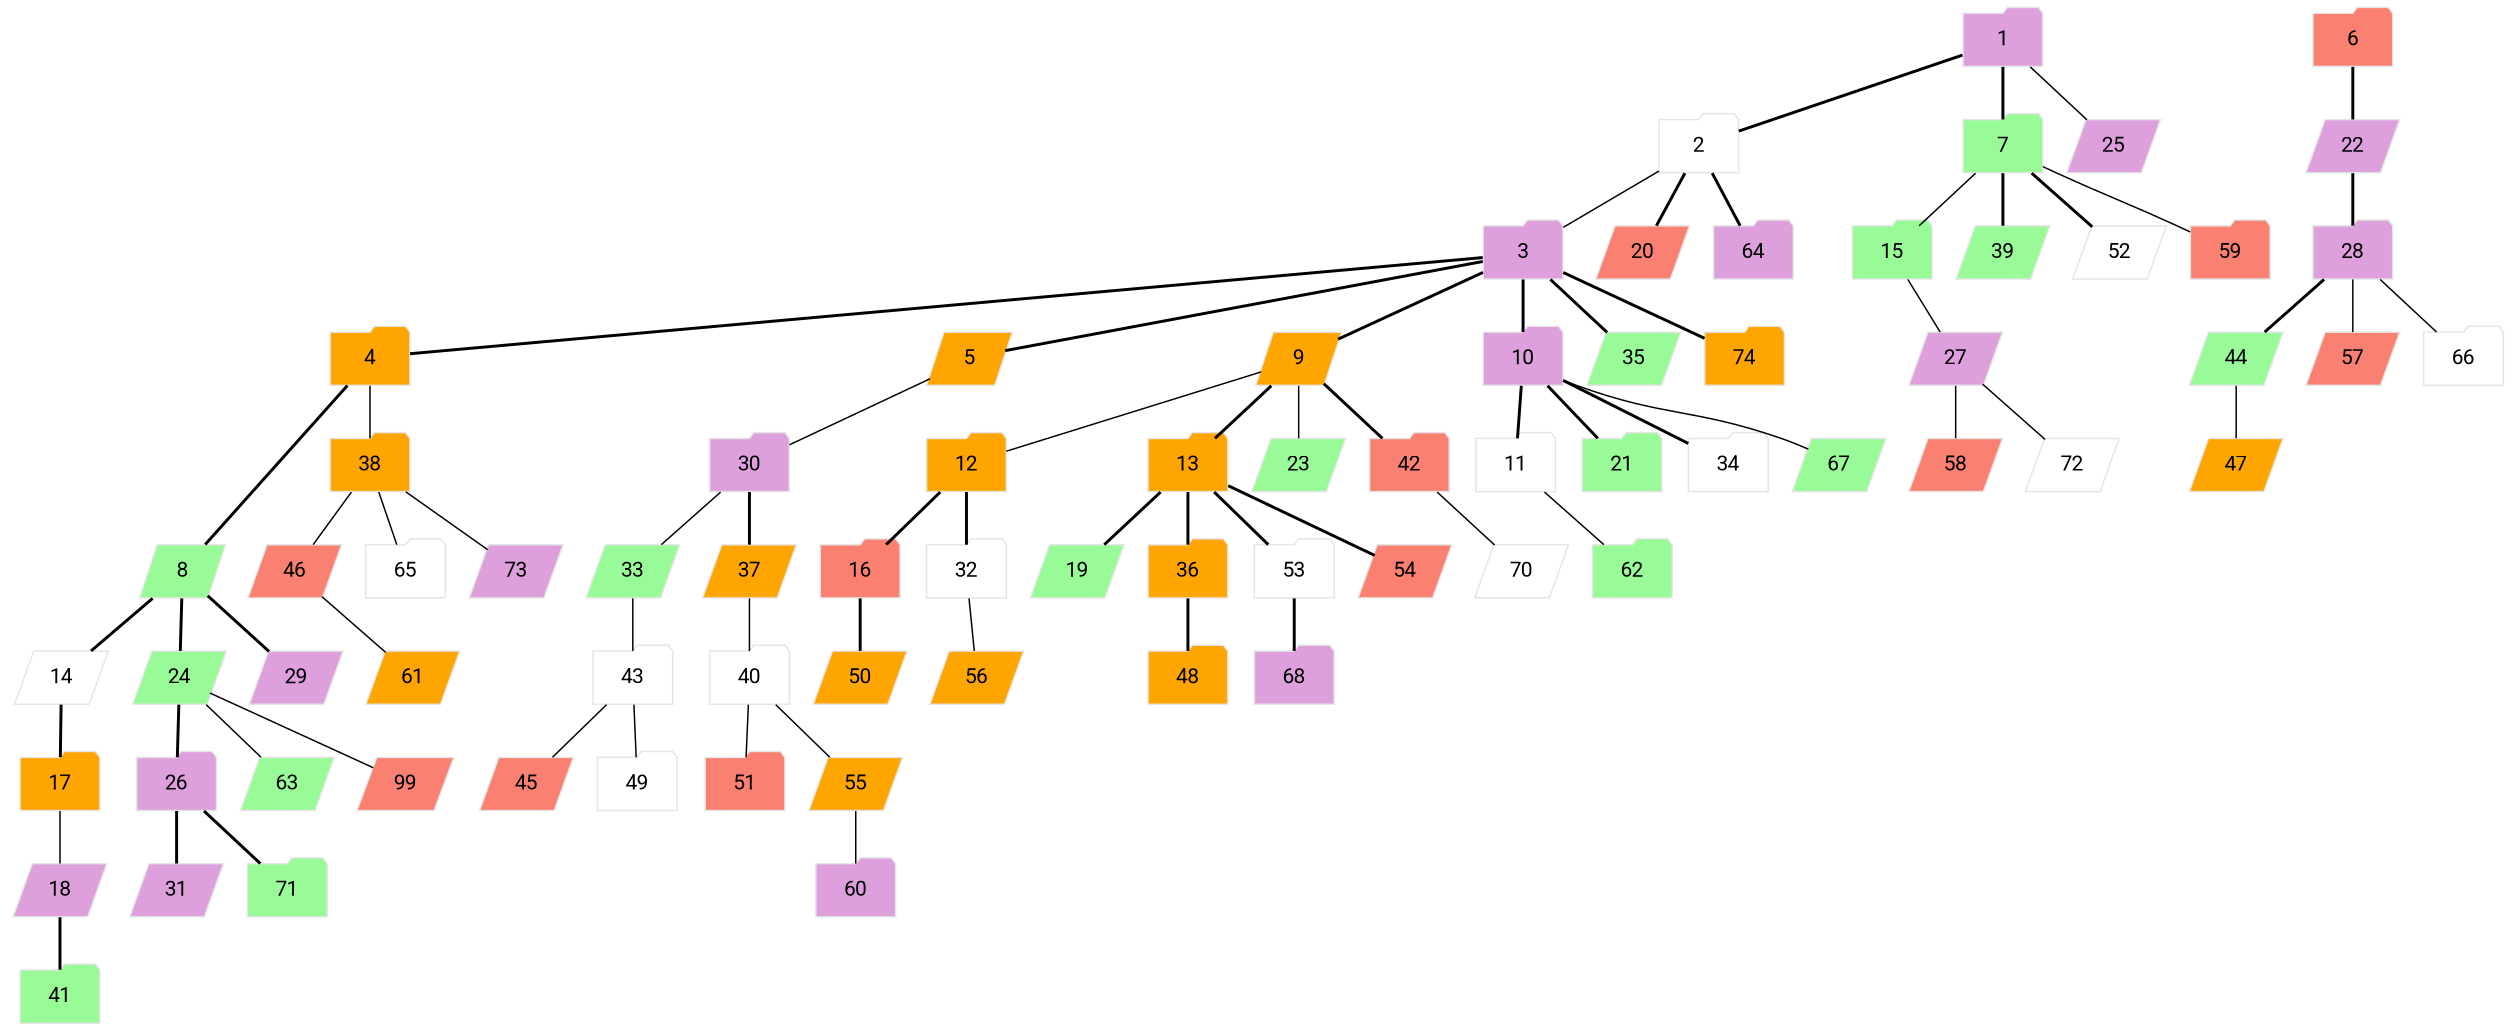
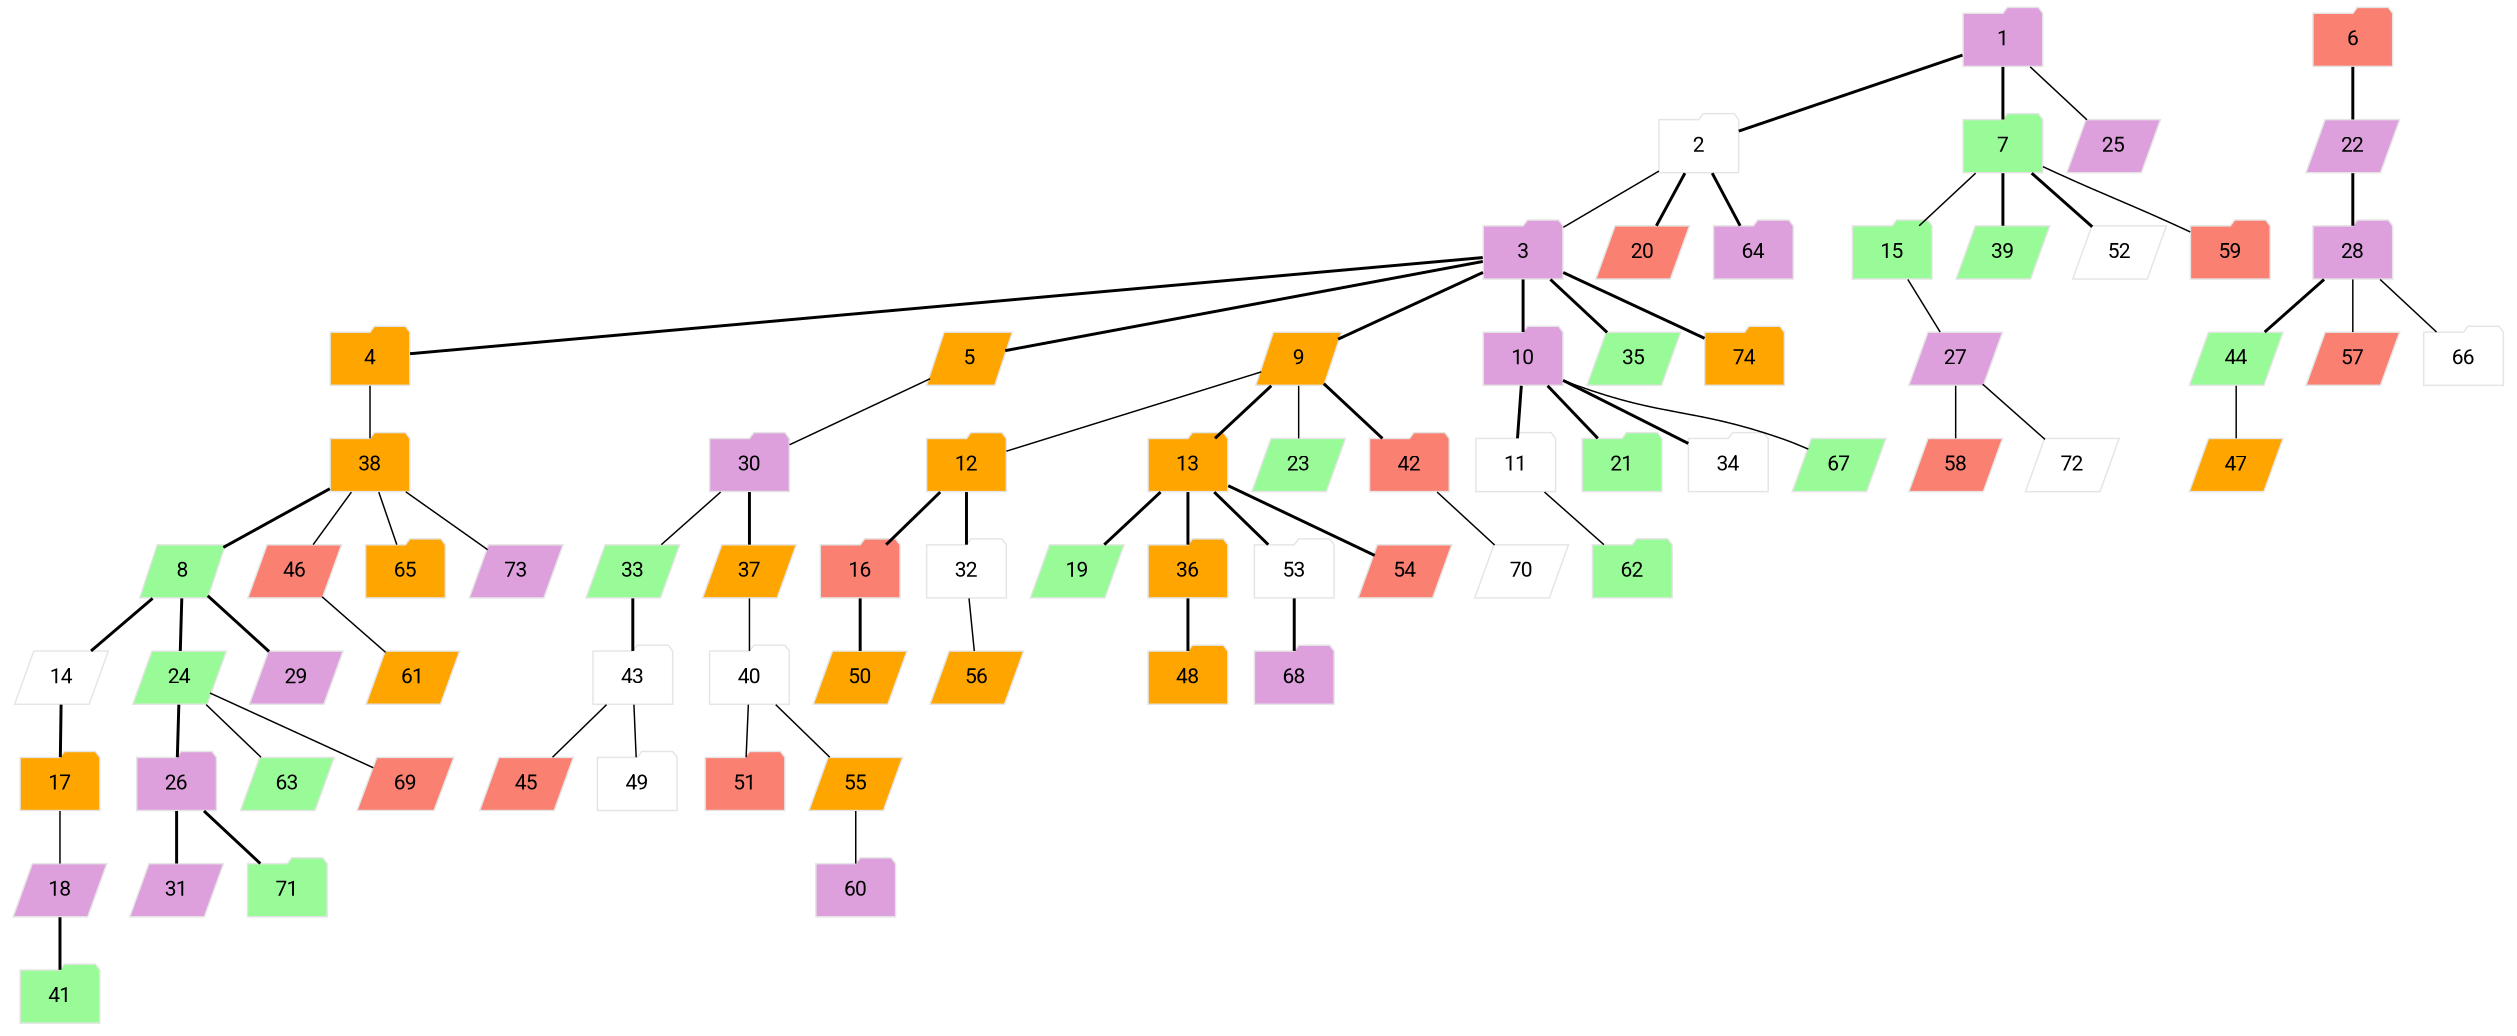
edge "4" -- "8": now "38" -- "8"
node "65": fillcolor white -> orange
edge "33" -- "43": style solid -> bold
node "99": label "99" -> "69"
